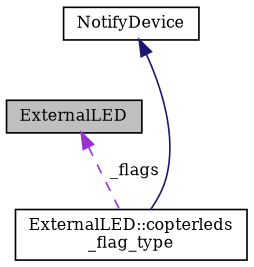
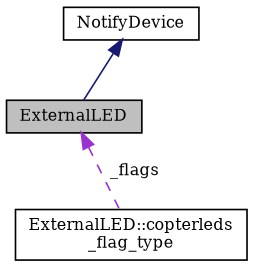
edge "ExternalLED::copterleds _flag_type" -> "NotifyDevice": now "ExternalLED" -> "NotifyDevice"
